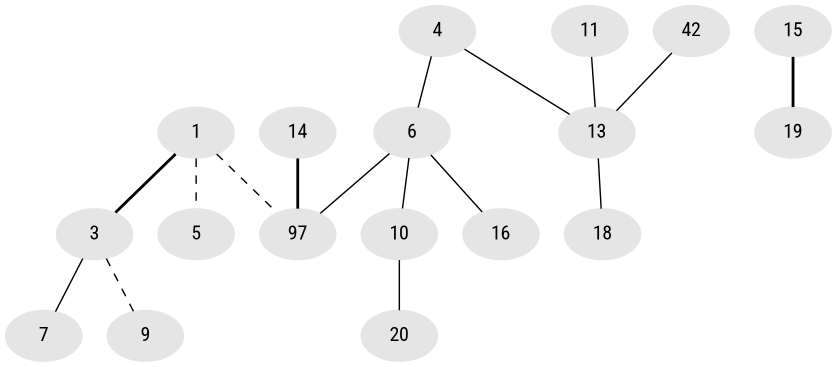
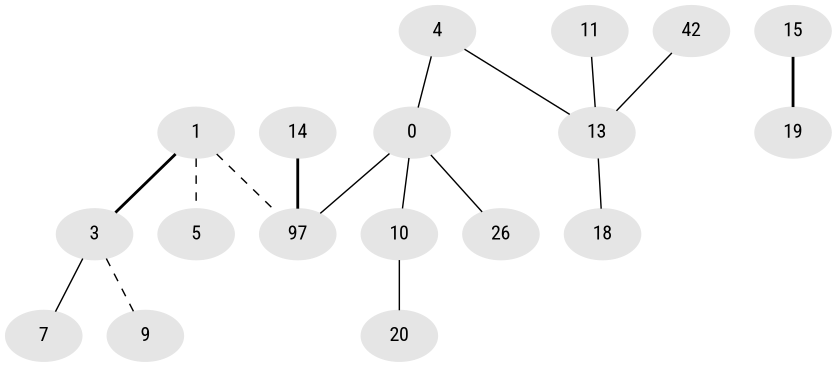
node "6": label "6" -> "0"
node "16": label "16" -> "26"
